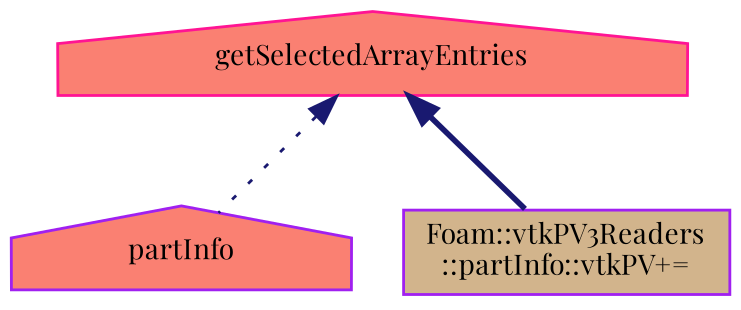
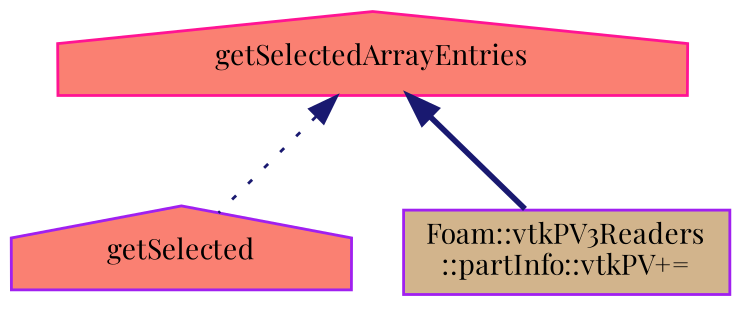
node "partInfo": label "partInfo" -> "getSelected"
